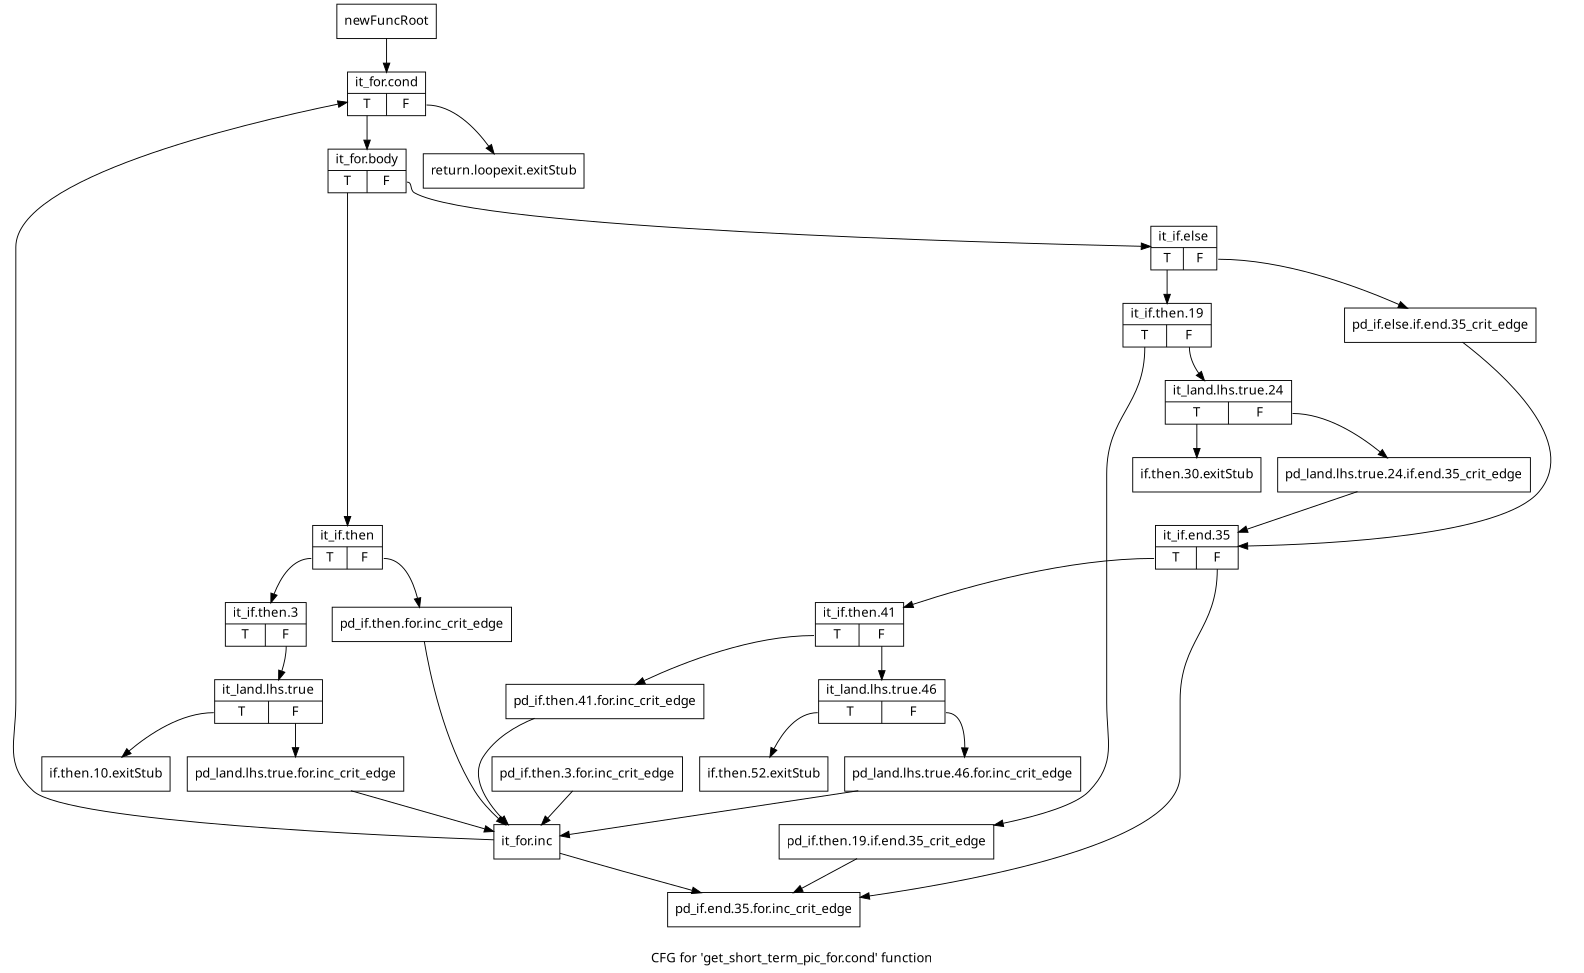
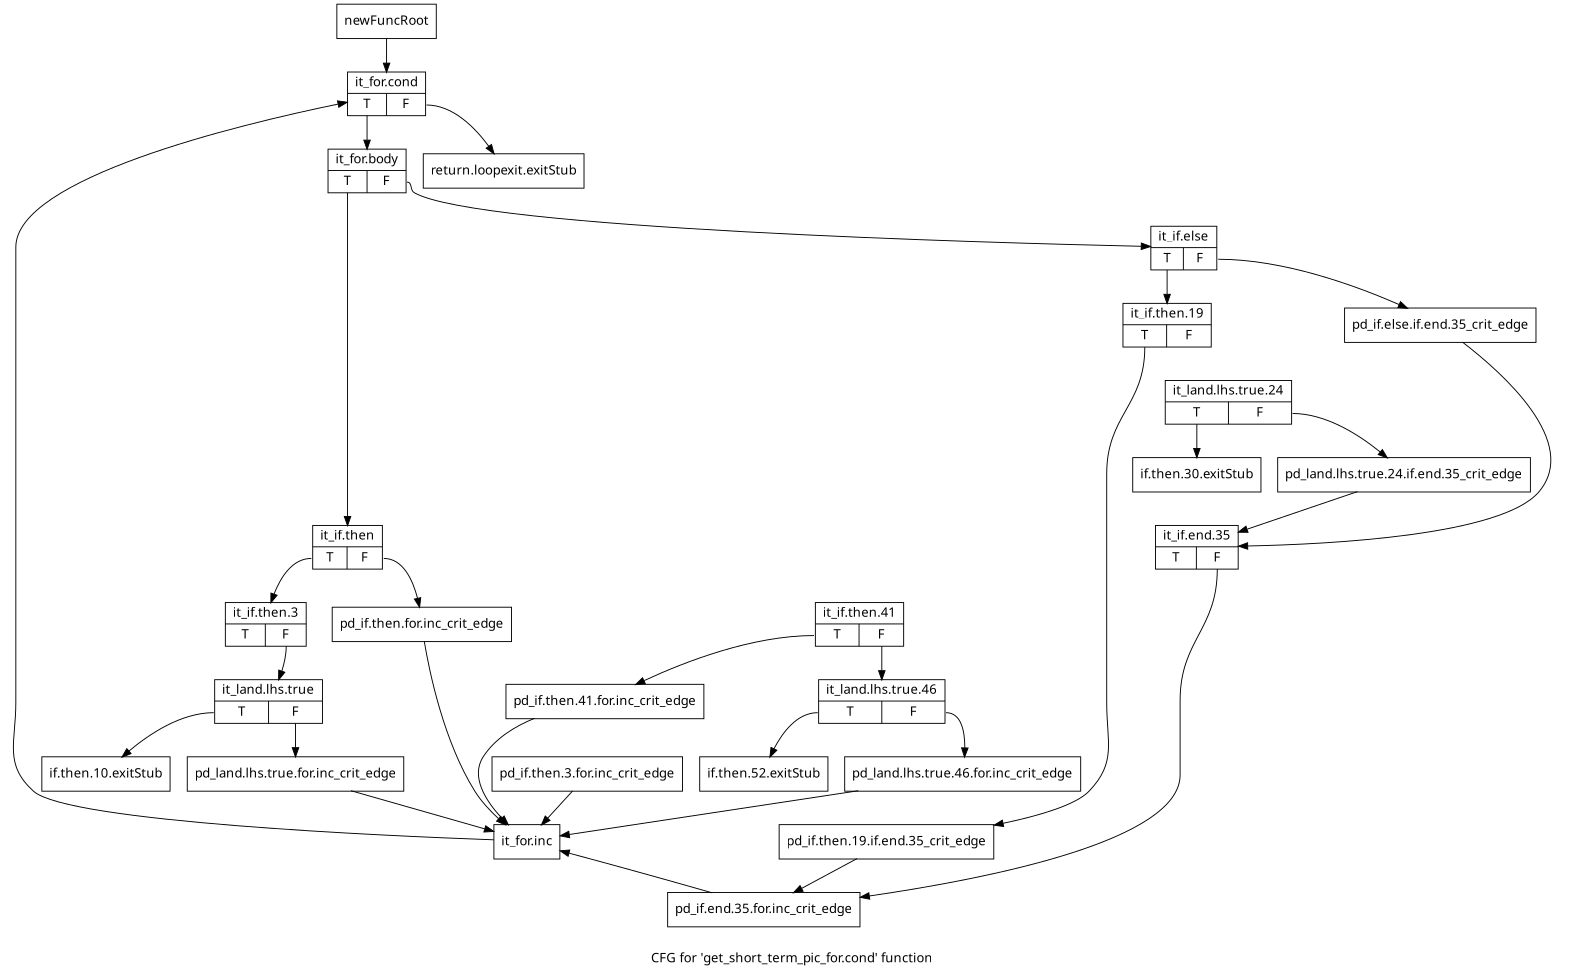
edge "it_if.then.19" -> "it_land.lhs.true.24": removed
edge "it_if.end.35" -> "it_if.then.41": removed
edge "it_for.inc" -> "pd_if.end.35.for.inc_crit_edge": reversed
